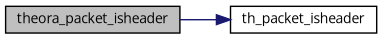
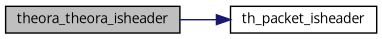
node "theora_packet_isheader": label "theora_packet_isheader" -> "theora_theora_isheader"
